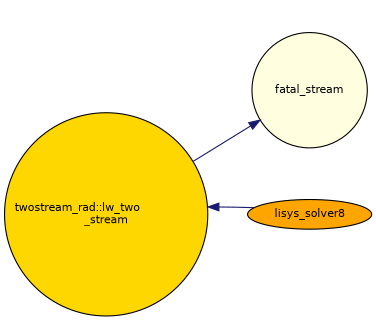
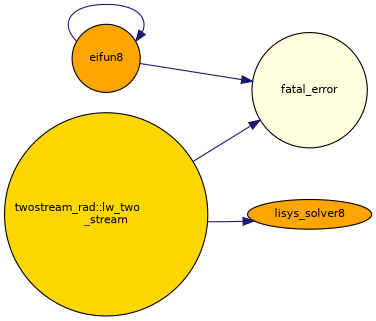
node "eifun8": added
node "fatal_stream": label "fatal_stream" -> "fatal_error"
edge "lisys_solver8" -> "twostream_rad::lw_two _stream": reversed
